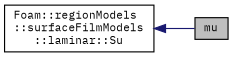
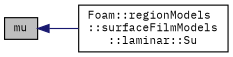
edge "mu" -> "Foam::regionModels ::surfaceFilmModels ::laminar::Su": reversed
